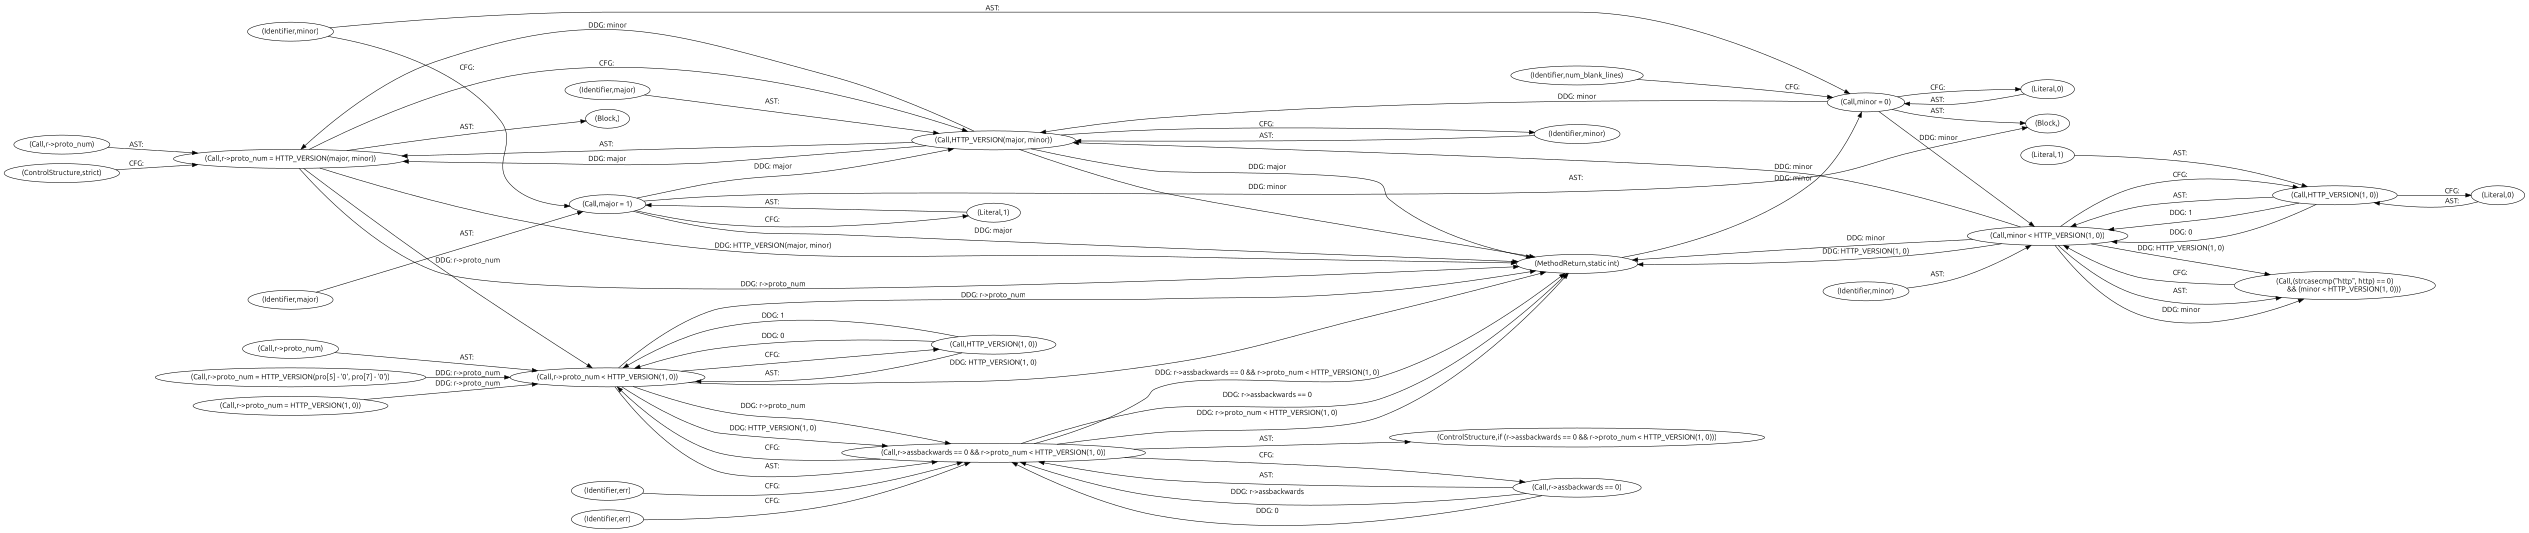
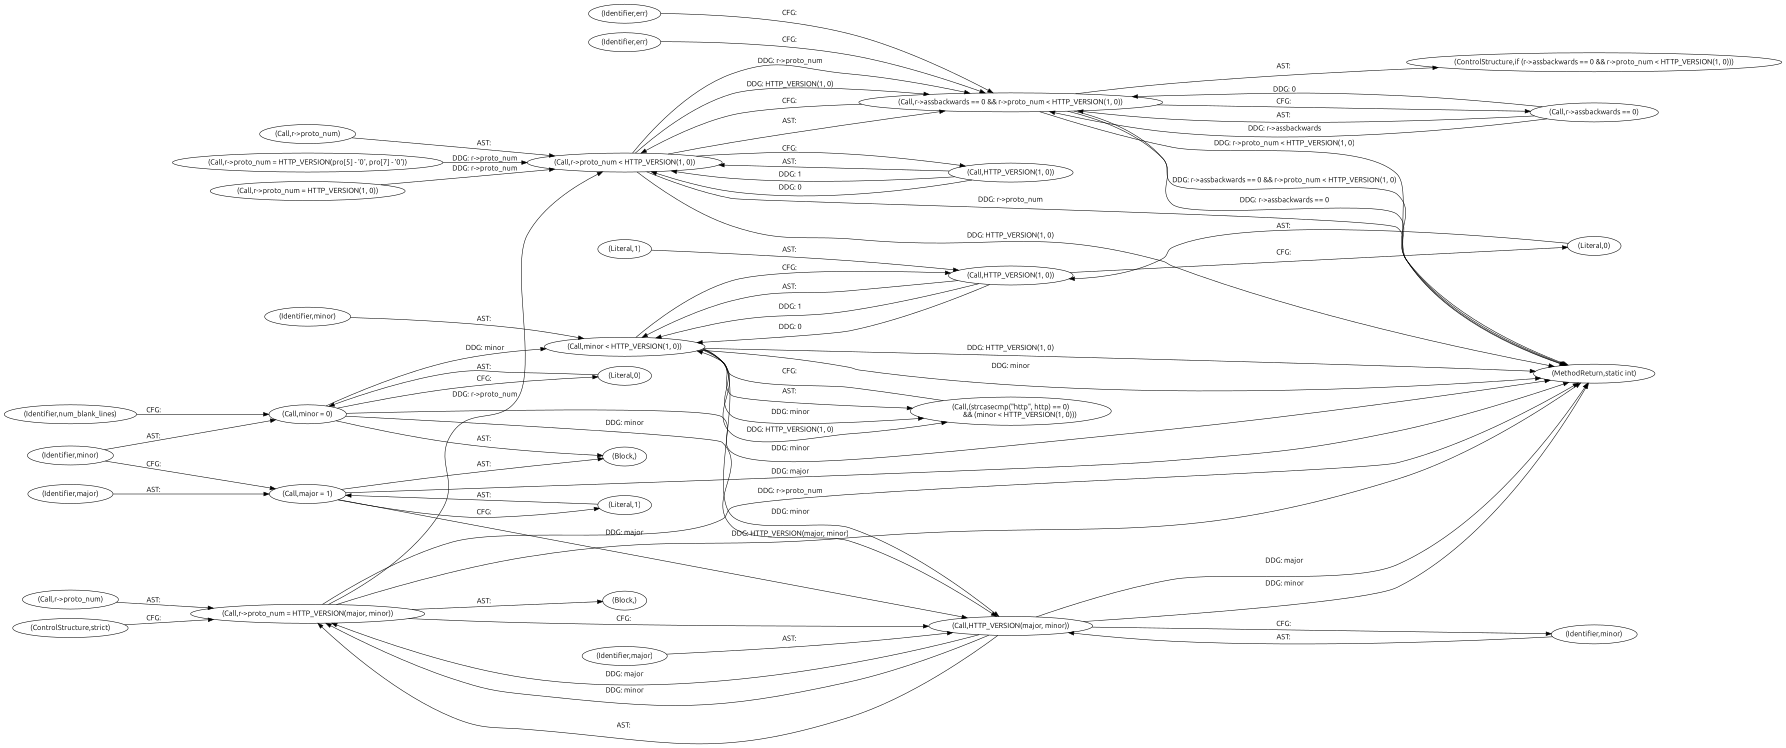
edge "(MethodReturn,static int)" -> "(Call,minor = 0)": reversed
